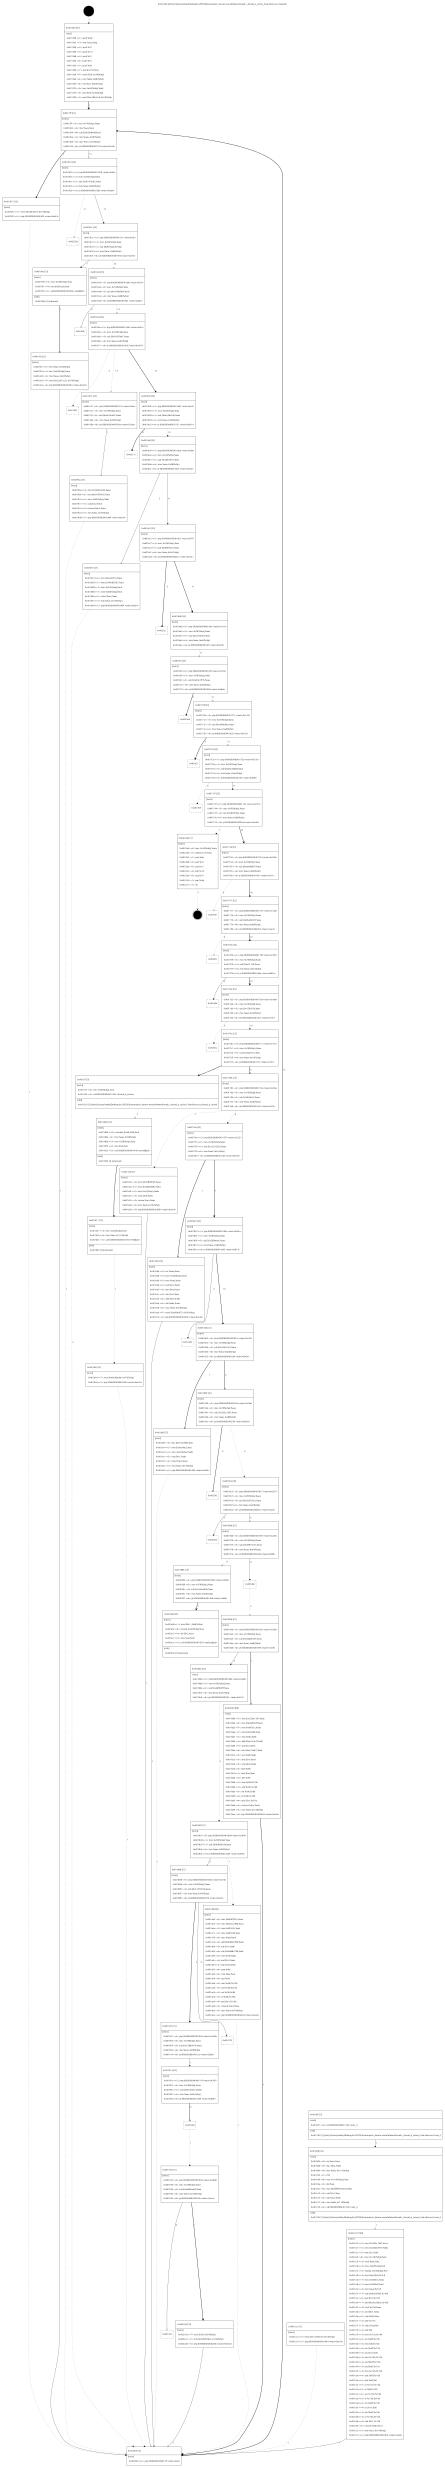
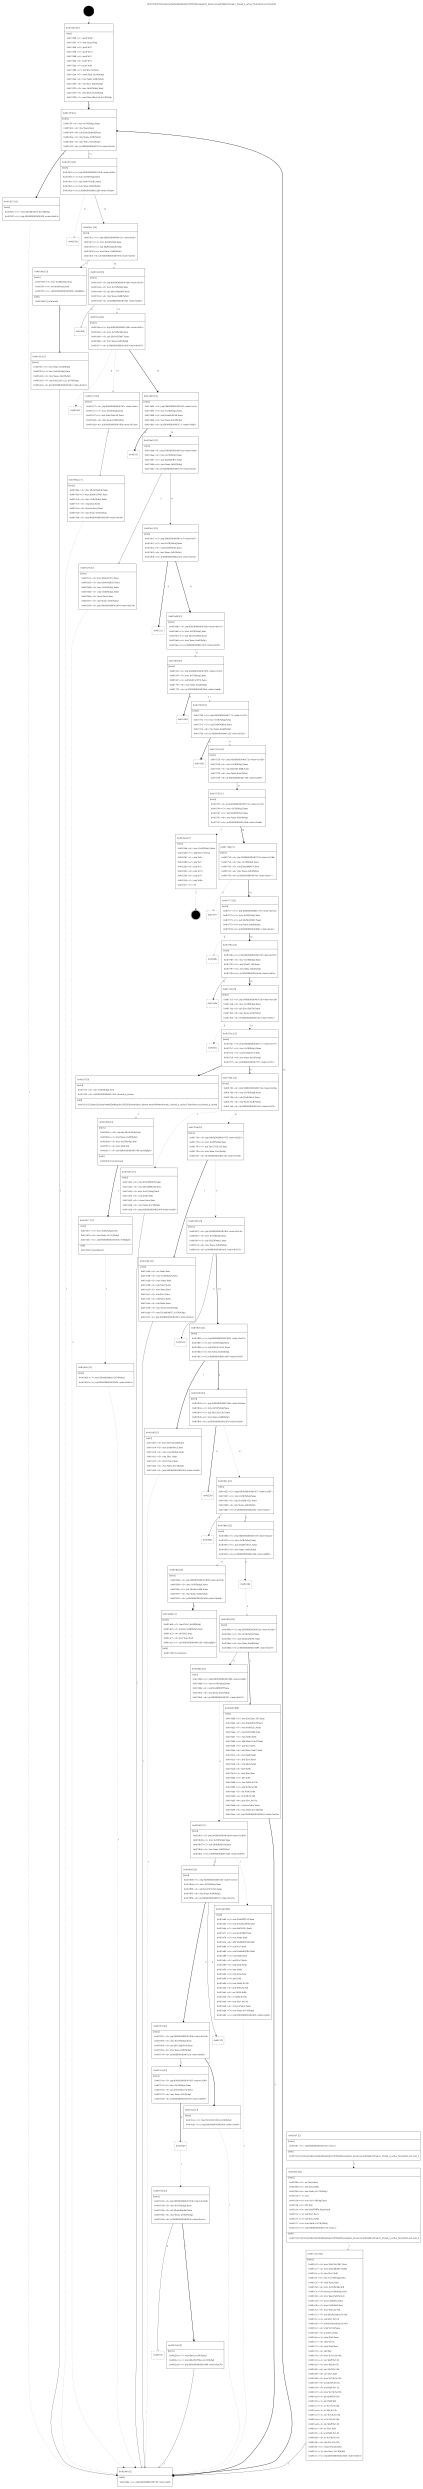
node "0x402169": removed
edge "0x4017ee [25]" -> "0x401807 [25]": style bold -> dotted
edge "0x401901 [25]" -> "0x401cca [12]": added, label "1"
